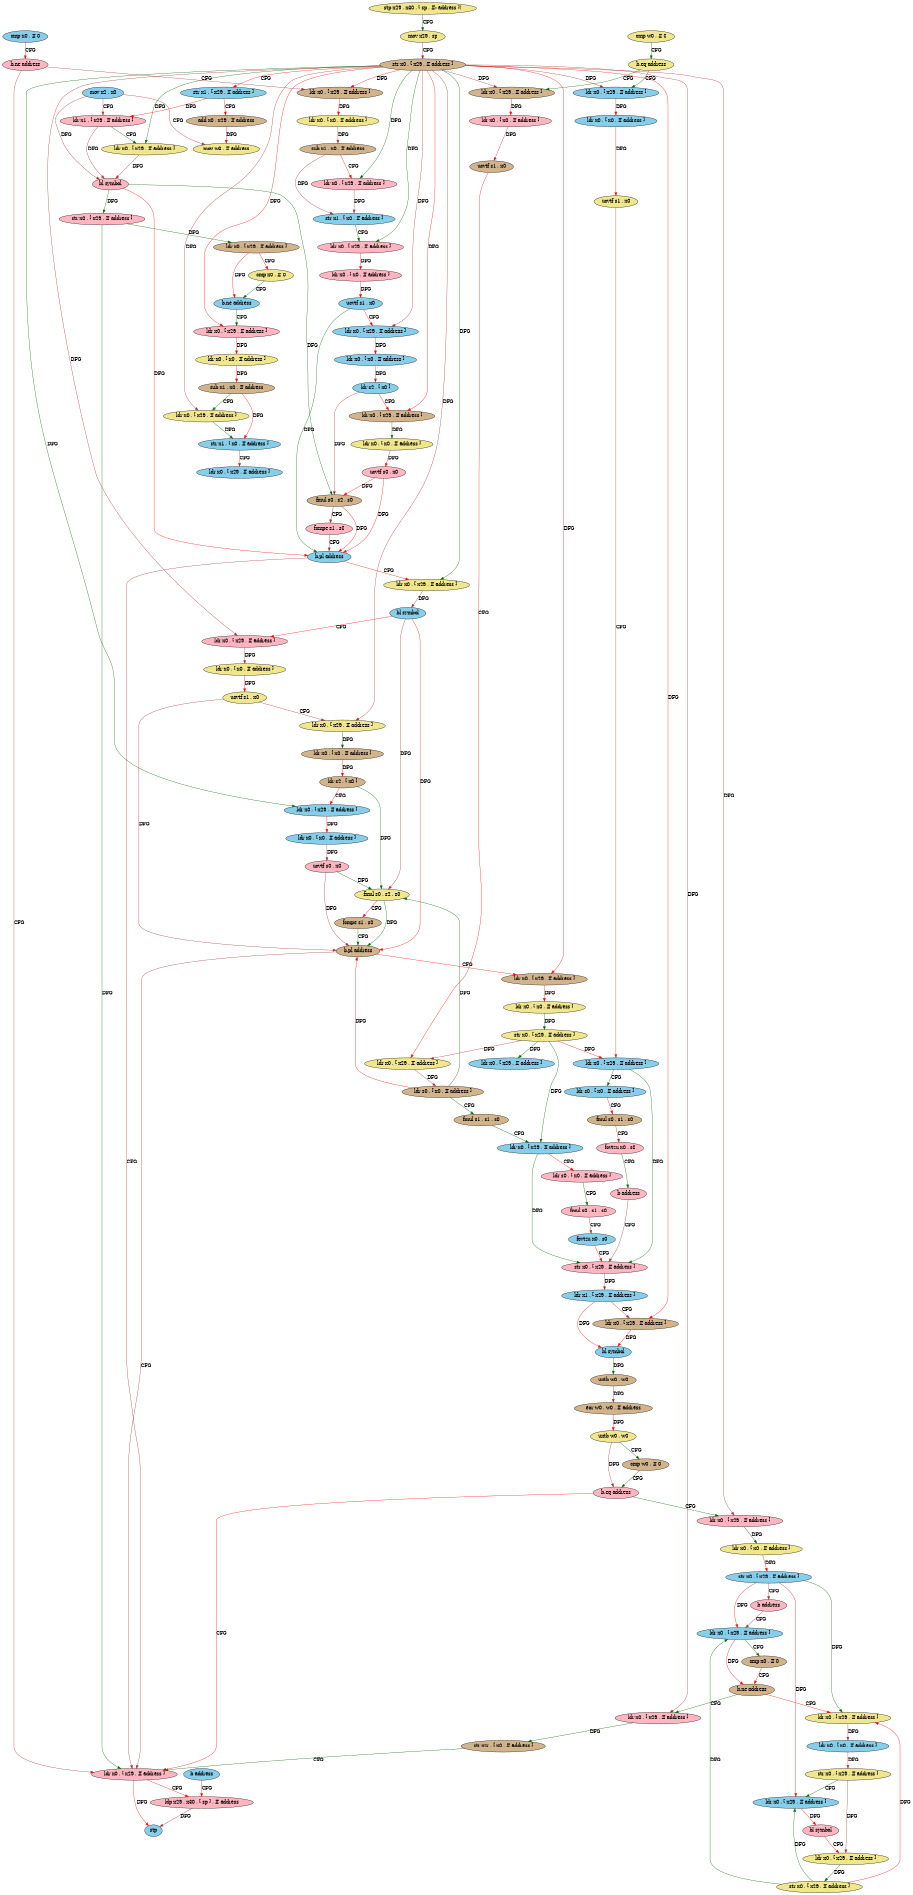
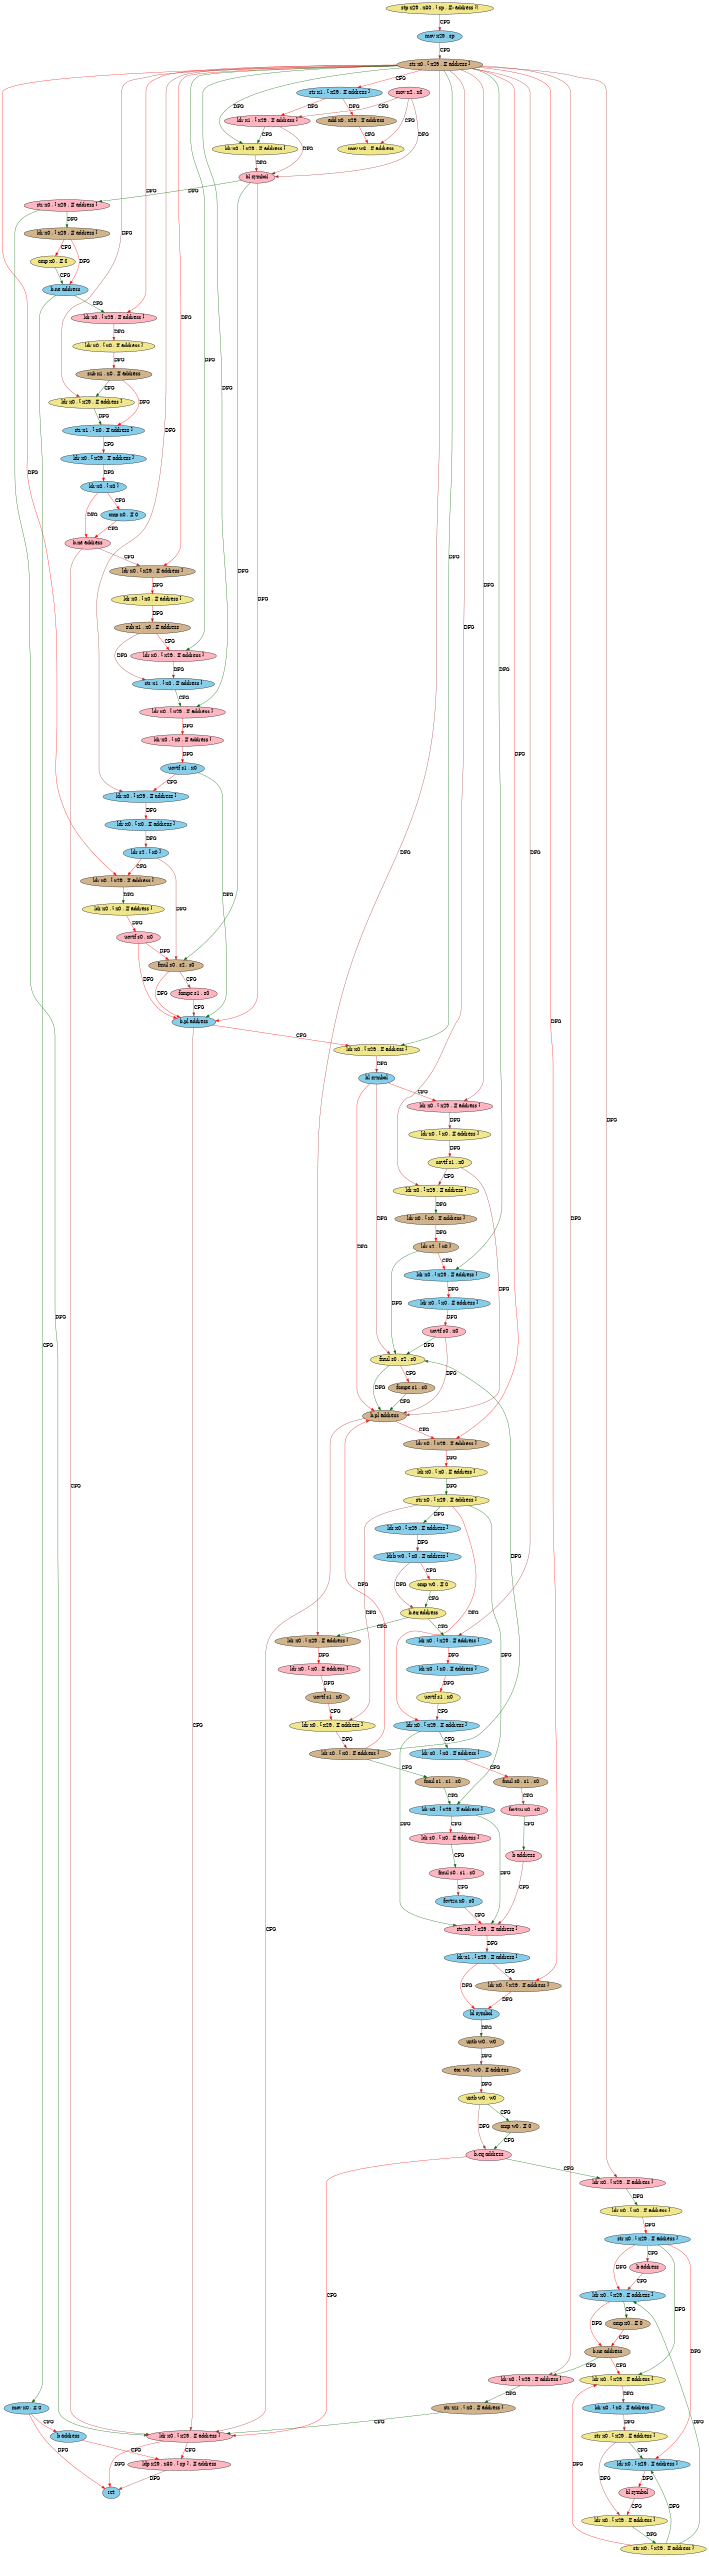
edge "stp x29 , x30 , [ sp , #- address ]!" -> "mov x29 , sp": color darkgreen -> red
node "mov x29 , sp": fillcolor khaki -> skyblue
node "mov x2 , x0": fillcolor skyblue -> lightpink
edge "str x1 , [ x29 , # address ]" -> "add x0 , x29 , # address": label "CFG" -> "DFG"
edge "add x0 , x29 , # address" -> "mov w3 , # address": label "DFG" -> "CFG"
node "ldr x0 , [ x0 ]": added
node "ldrb w0 , [ x0 , # address ]": added
node "stp": label "stp" -> "ret"
node "mov x0 , # 0": added
